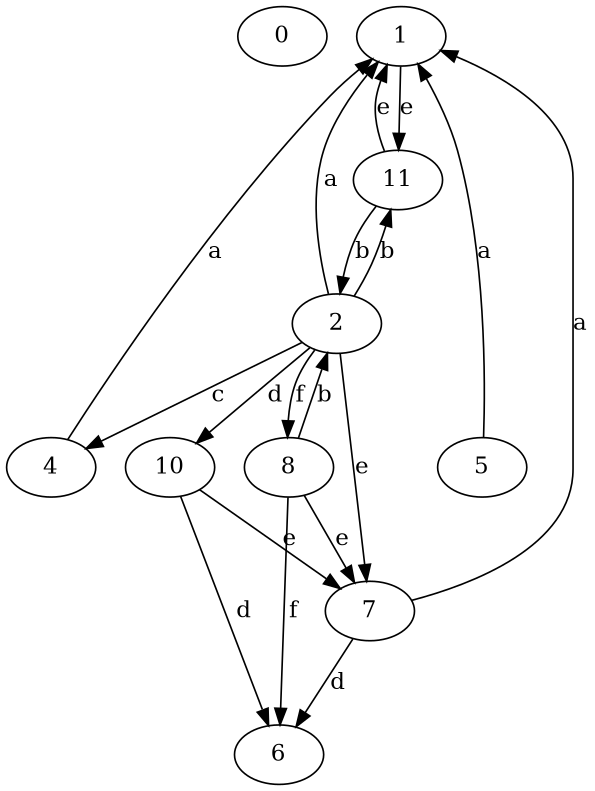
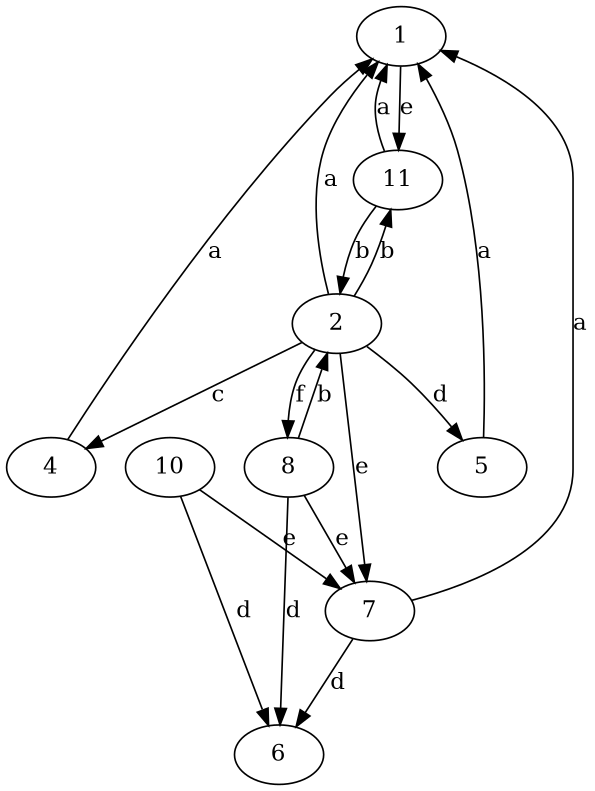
node "0": removed
edge "11" -> "1": label "e" -> "a"
edge "2" -> "10": now "2" -> "5"
edge "8" -> "6": label "f" -> "d"
